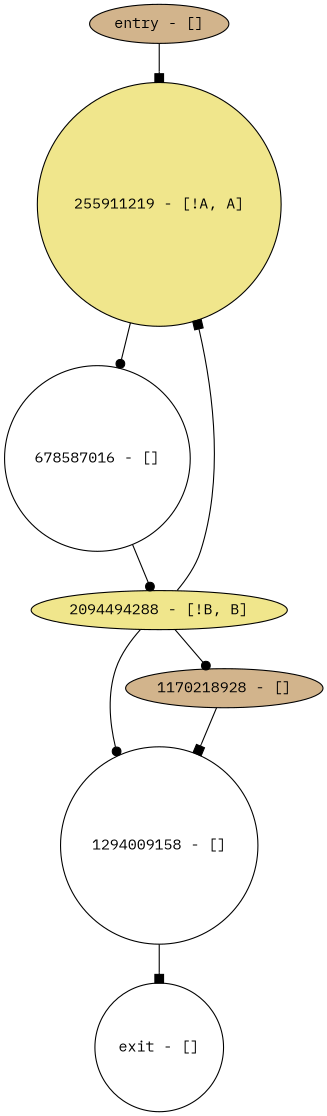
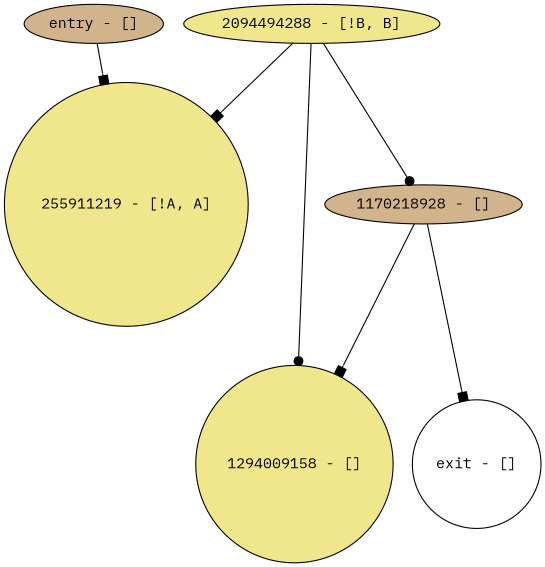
node "678587016 - []": removed
node "1294009158 - []": fillcolor white -> khaki
edge "1294009158 - []" -> "exit - []": now "1170218928 - []" -> "exit - []"
